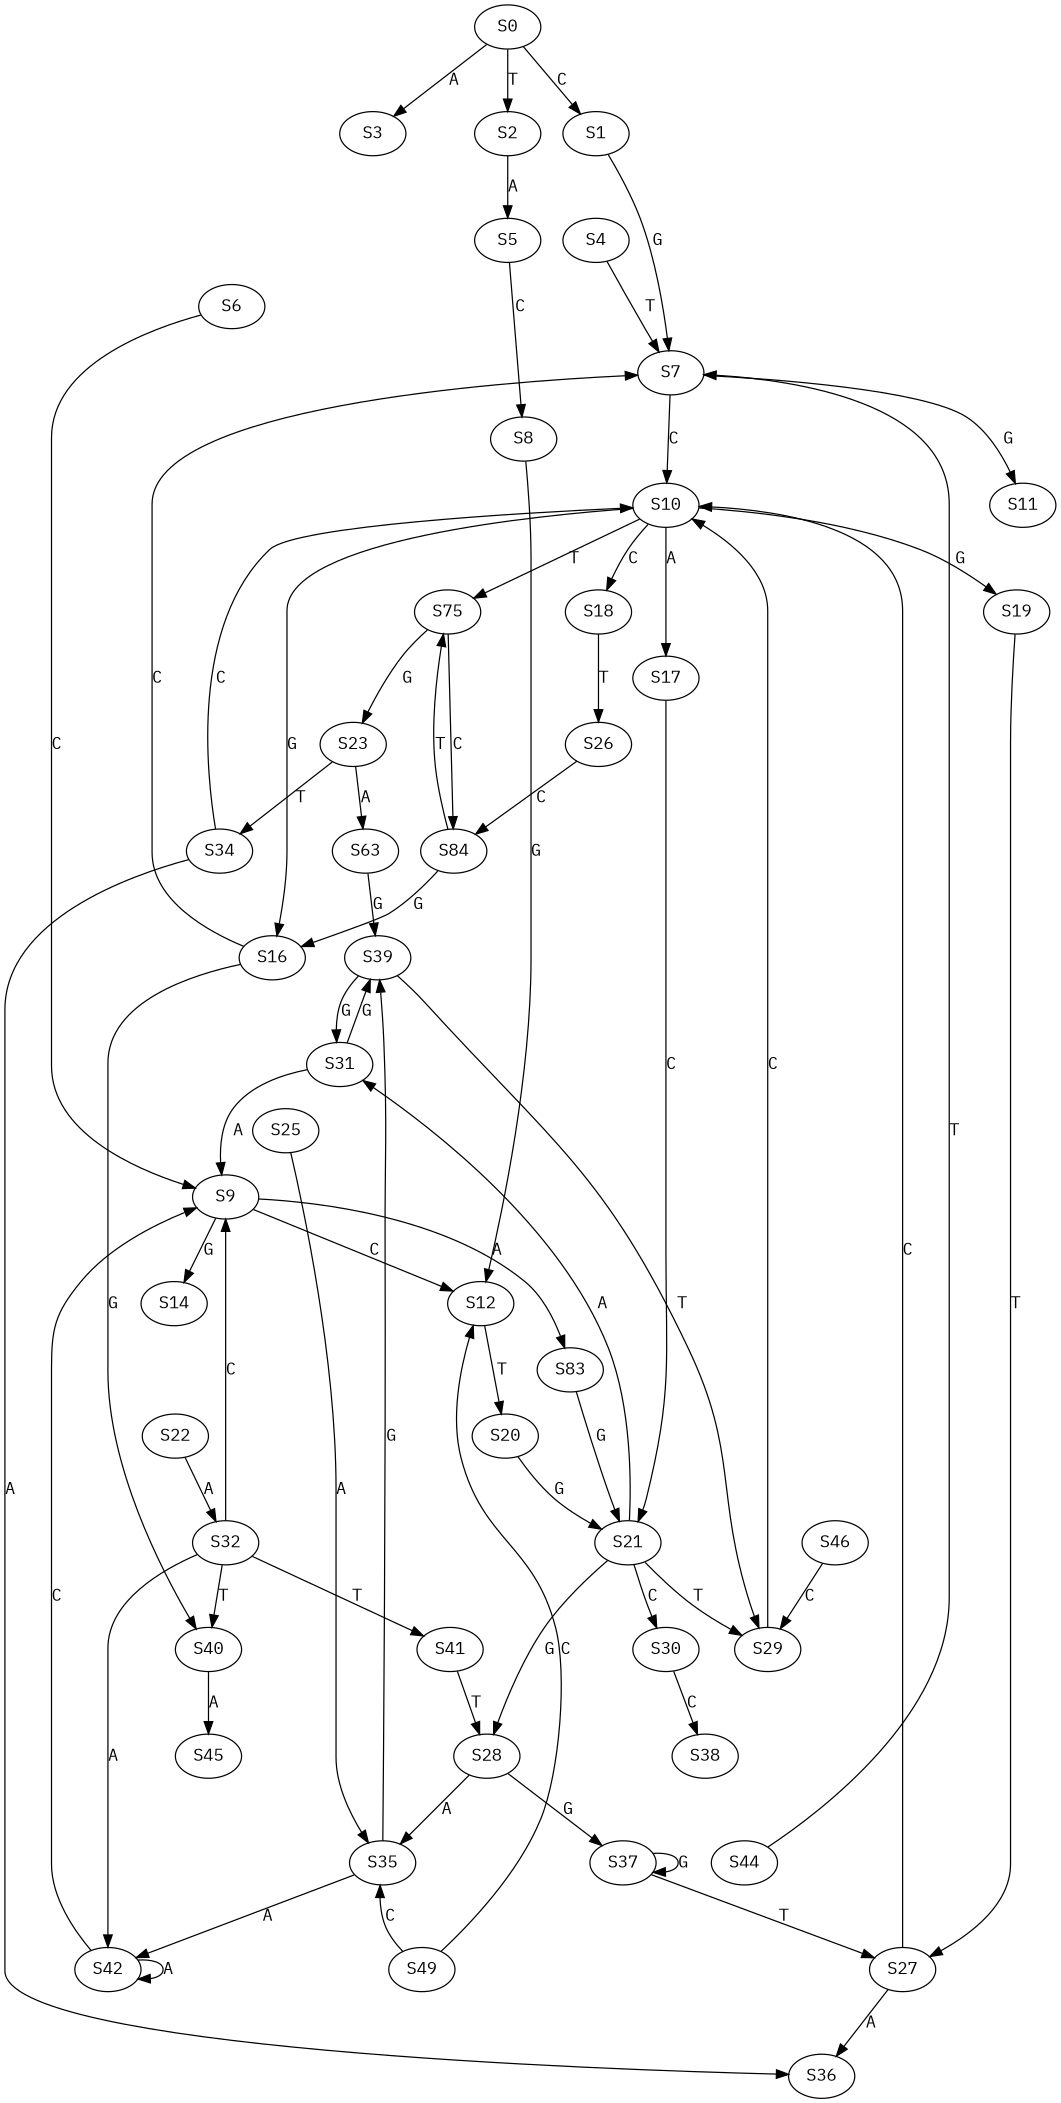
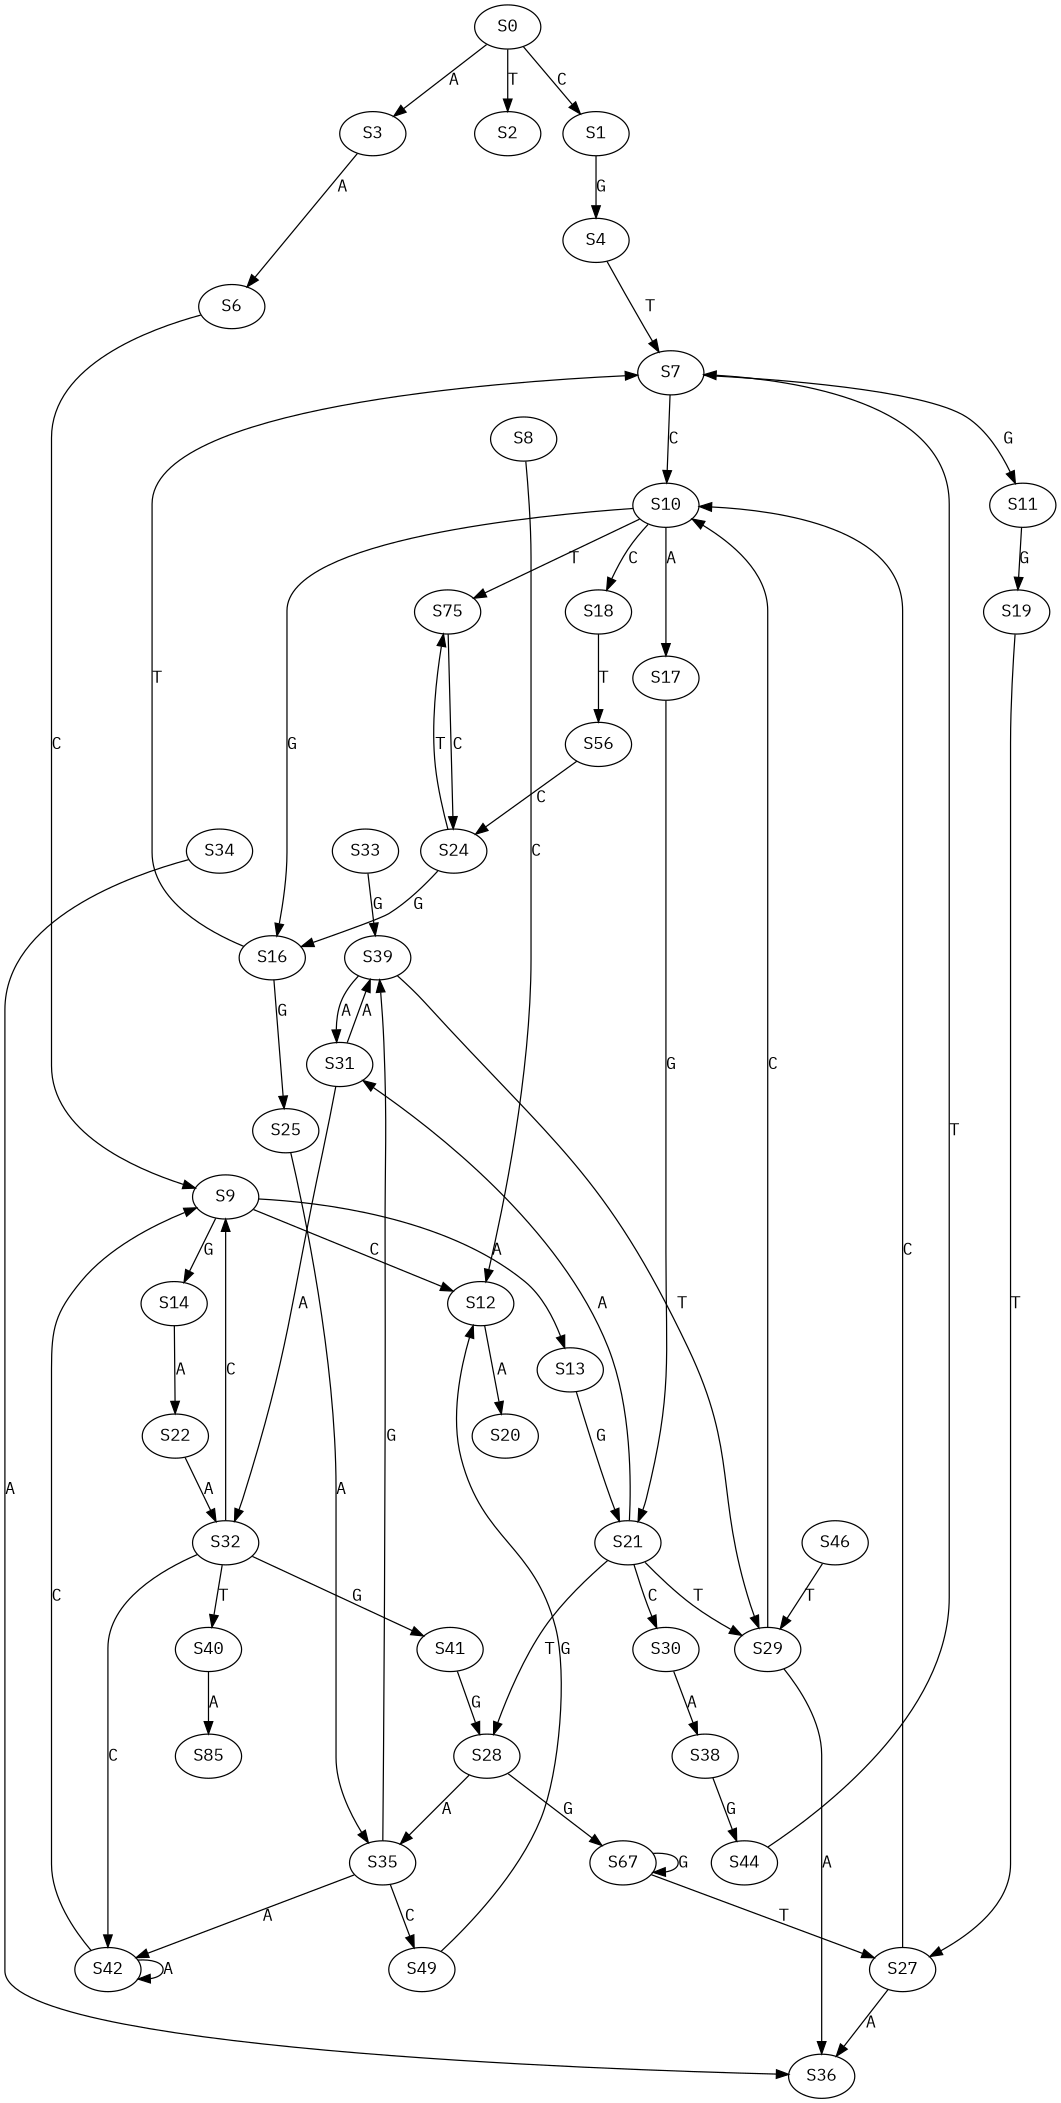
edge "S3" -> "S6": added, label "A"
node "S5": removed
edge "S1" -> "S7": now "S1" -> "S4"
edge "S10" -> "S19": now "S11" -> "S19"
edge "S34" -> "S10": removed, label "C"
edge "S16" -> "S7": label "C" -> "T"
node "S23": removed
node "S26": label "S26" -> "S56"
node "S63": label "S63" -> "S33"
node "S84": label "S84" -> "S24"
edge "S8" -> "S12": label "G" -> "C"
edge "S39" -> "S31": label "G" -> "A"
edge "S31" -> "S39": label "G" -> "A"
edge "S17" -> "S21": label "C" -> "G"
edge "S31" -> "S9": now "S31" -> "S32"
edge "S16" -> "S40": now "S16" -> "S25"
edge "S14" -> "S22": added, label "A"
edge "S12" -> "S20": label "T" -> "A"
node "S83": label "S83" -> "S13"
edge "S20" -> "S21": removed, label "G"
edge "S32" -> "S41": label "T" -> "G"
edge "S46" -> "S29": label "C" -> "T"
edge "S21" -> "S28": label "G" -> "T"
edge "S49" -> "S12": label "C" -> "G"
edge "S41" -> "S28": label "T" -> "G"
edge "S30" -> "S38": label "C" -> "A"
edge "S32" -> "S42": label "A" -> "C"
node "S45": label "S45" -> "S85"
edge "S38" -> "S44": added, label "G"
edge "S29" -> "S36": added, label "A"
node "S37": label "S37" -> "S67"
edge "S49" -> "S35": reversed
